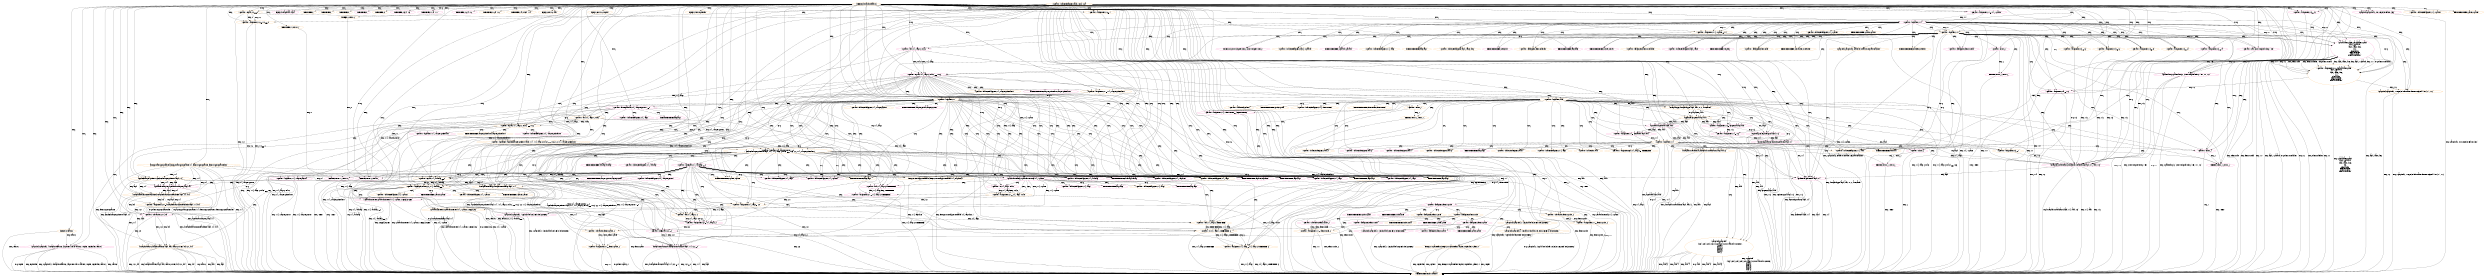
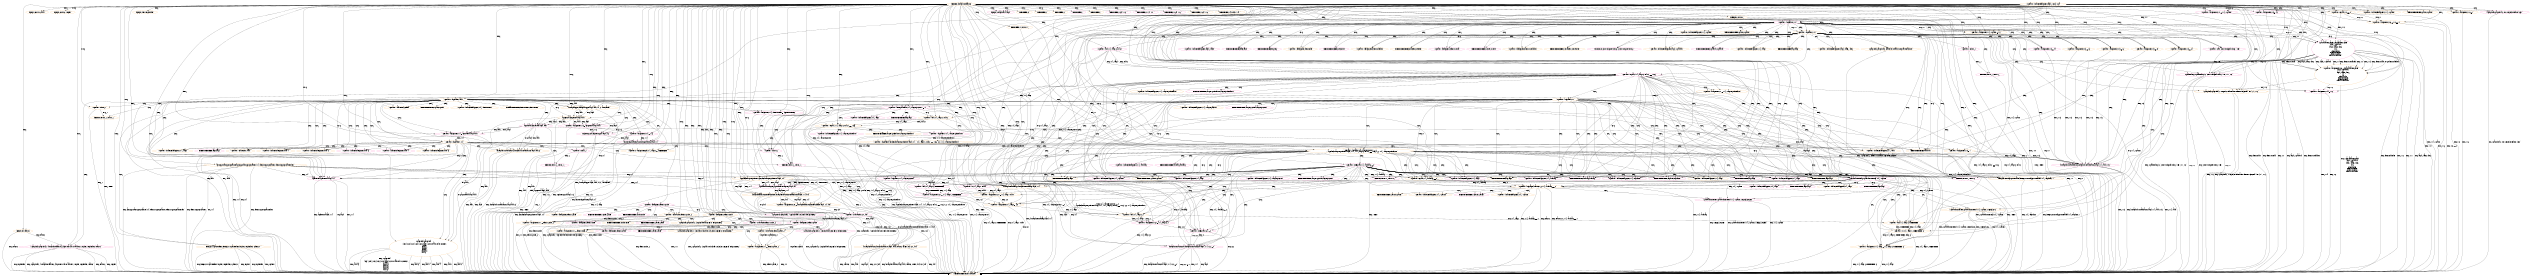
edge "(<operator>.logicalNot,!v7)" -> "(RETURN,return 0;,return 0;)": added, label "CDG:"
